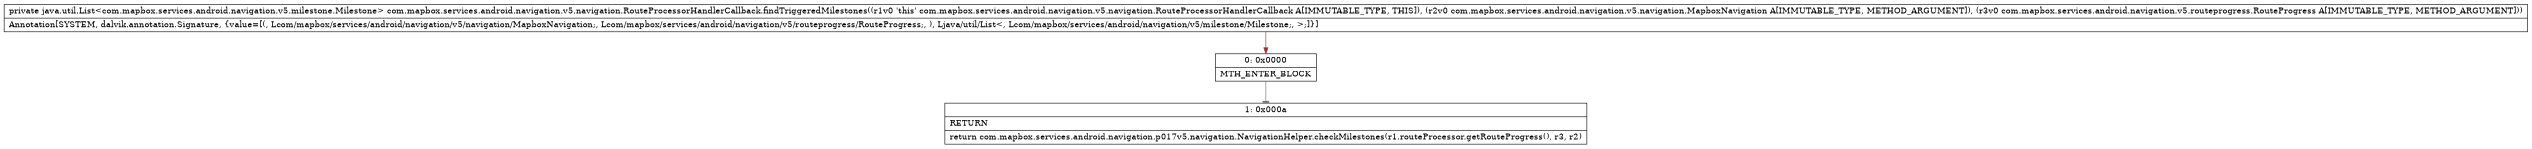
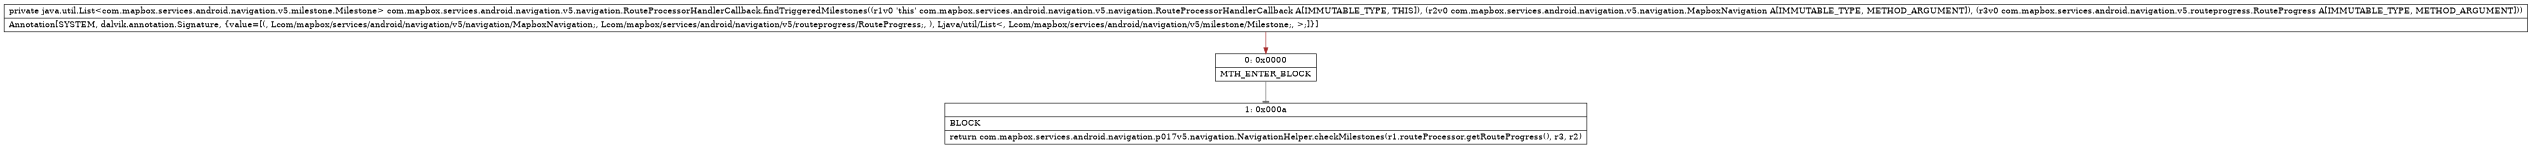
node "1: 0x000a": text "RETURN" -> "BLOCK"
